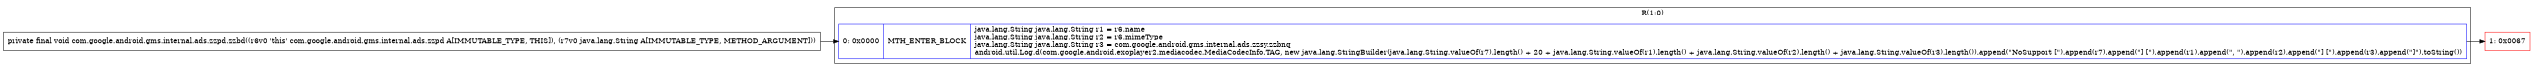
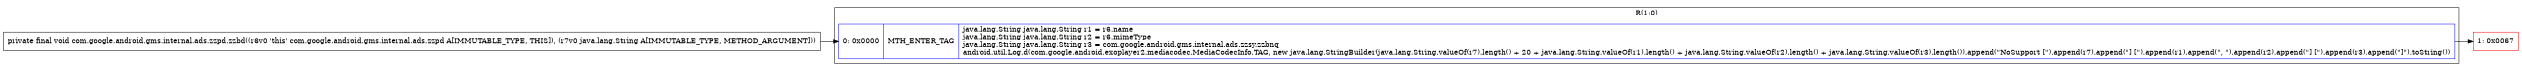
node "0: 0x0000": text "MTH_ENTER_BLOCK" -> "MTH_ENTER_TAG"
